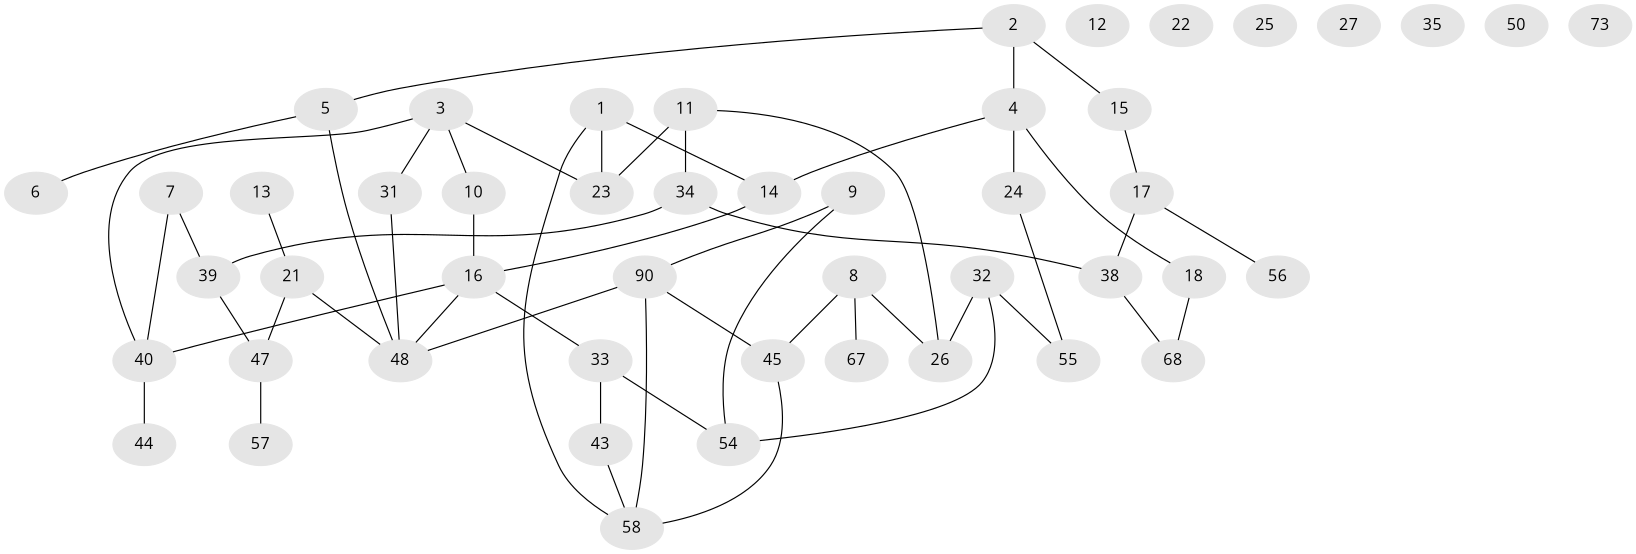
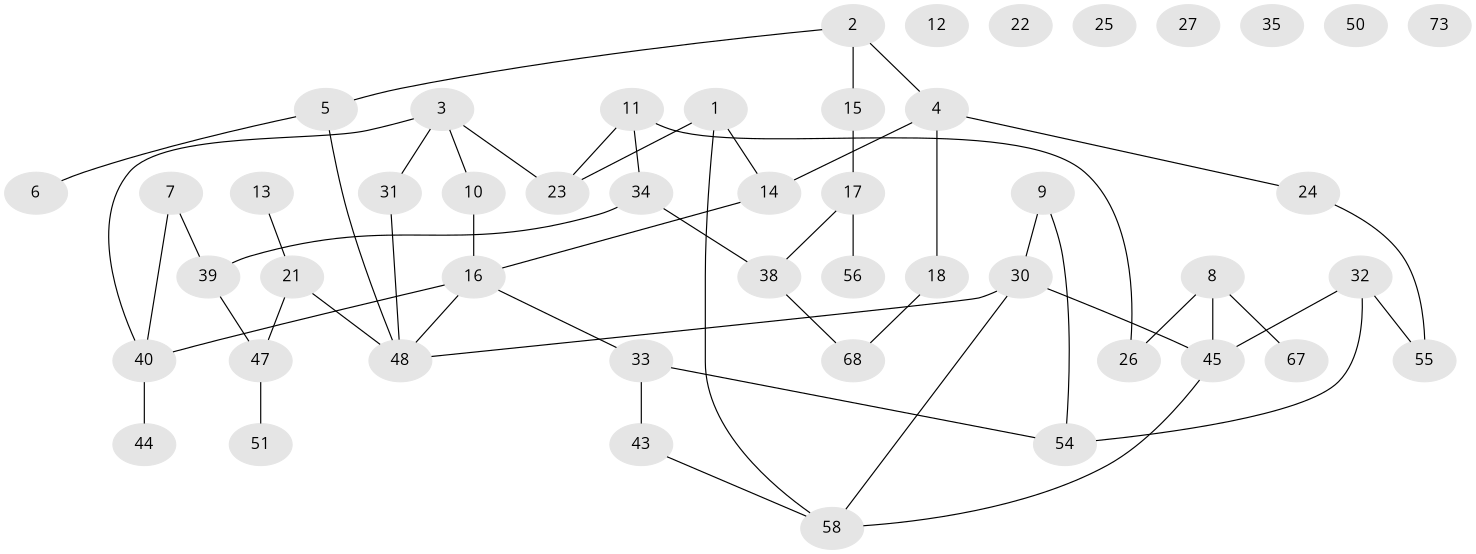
node "90": label "90" -> "30"
edge "32" -- "26": now "32" -- "45"
node "57": label "57" -> "51"
